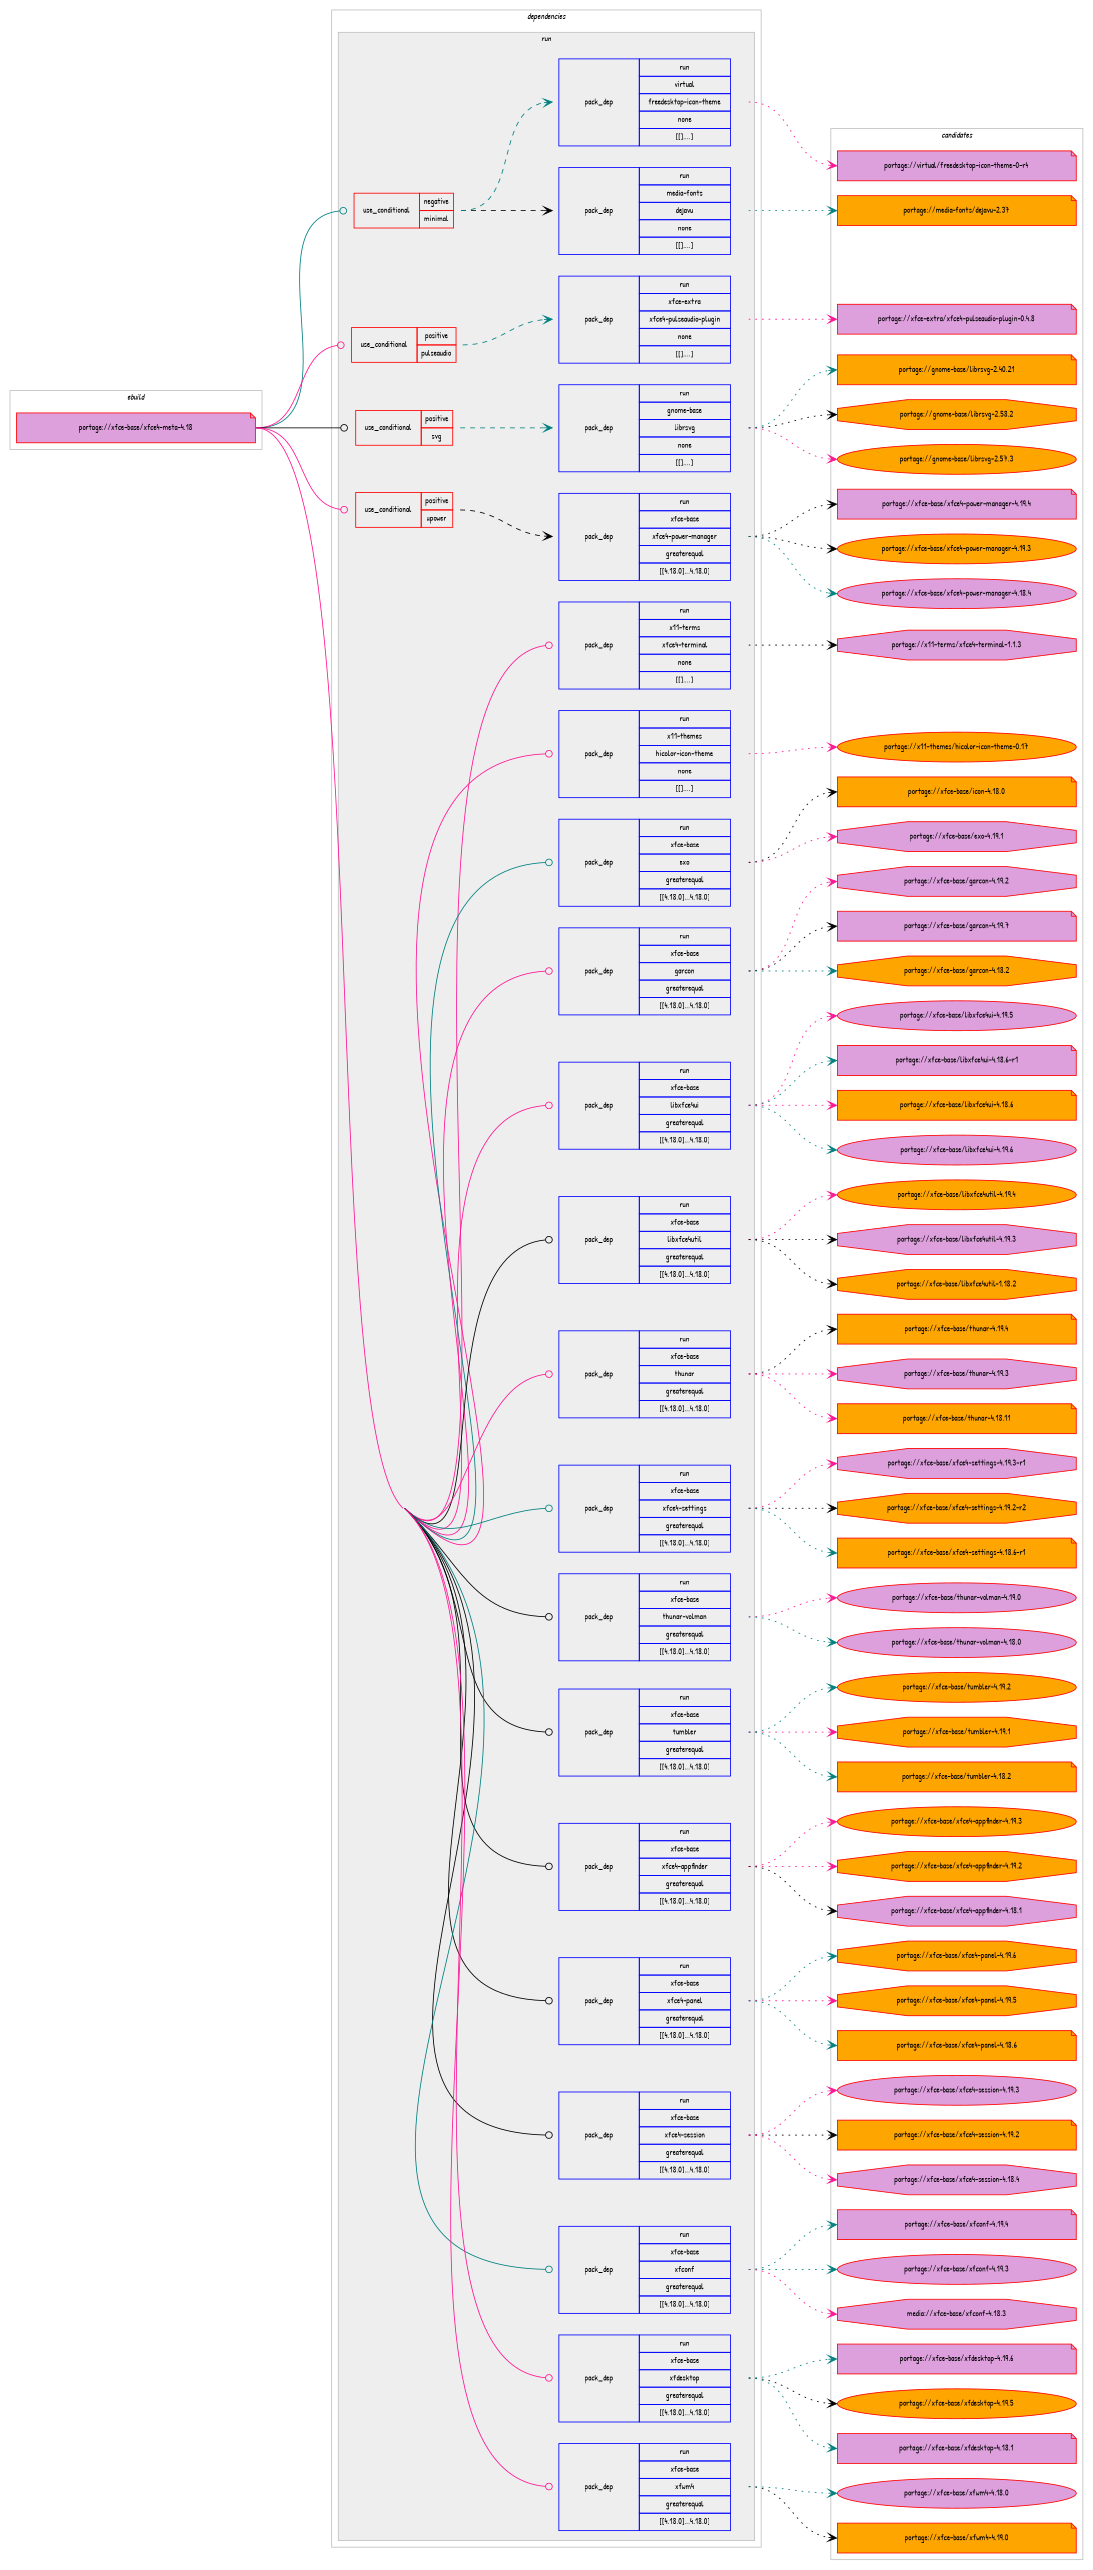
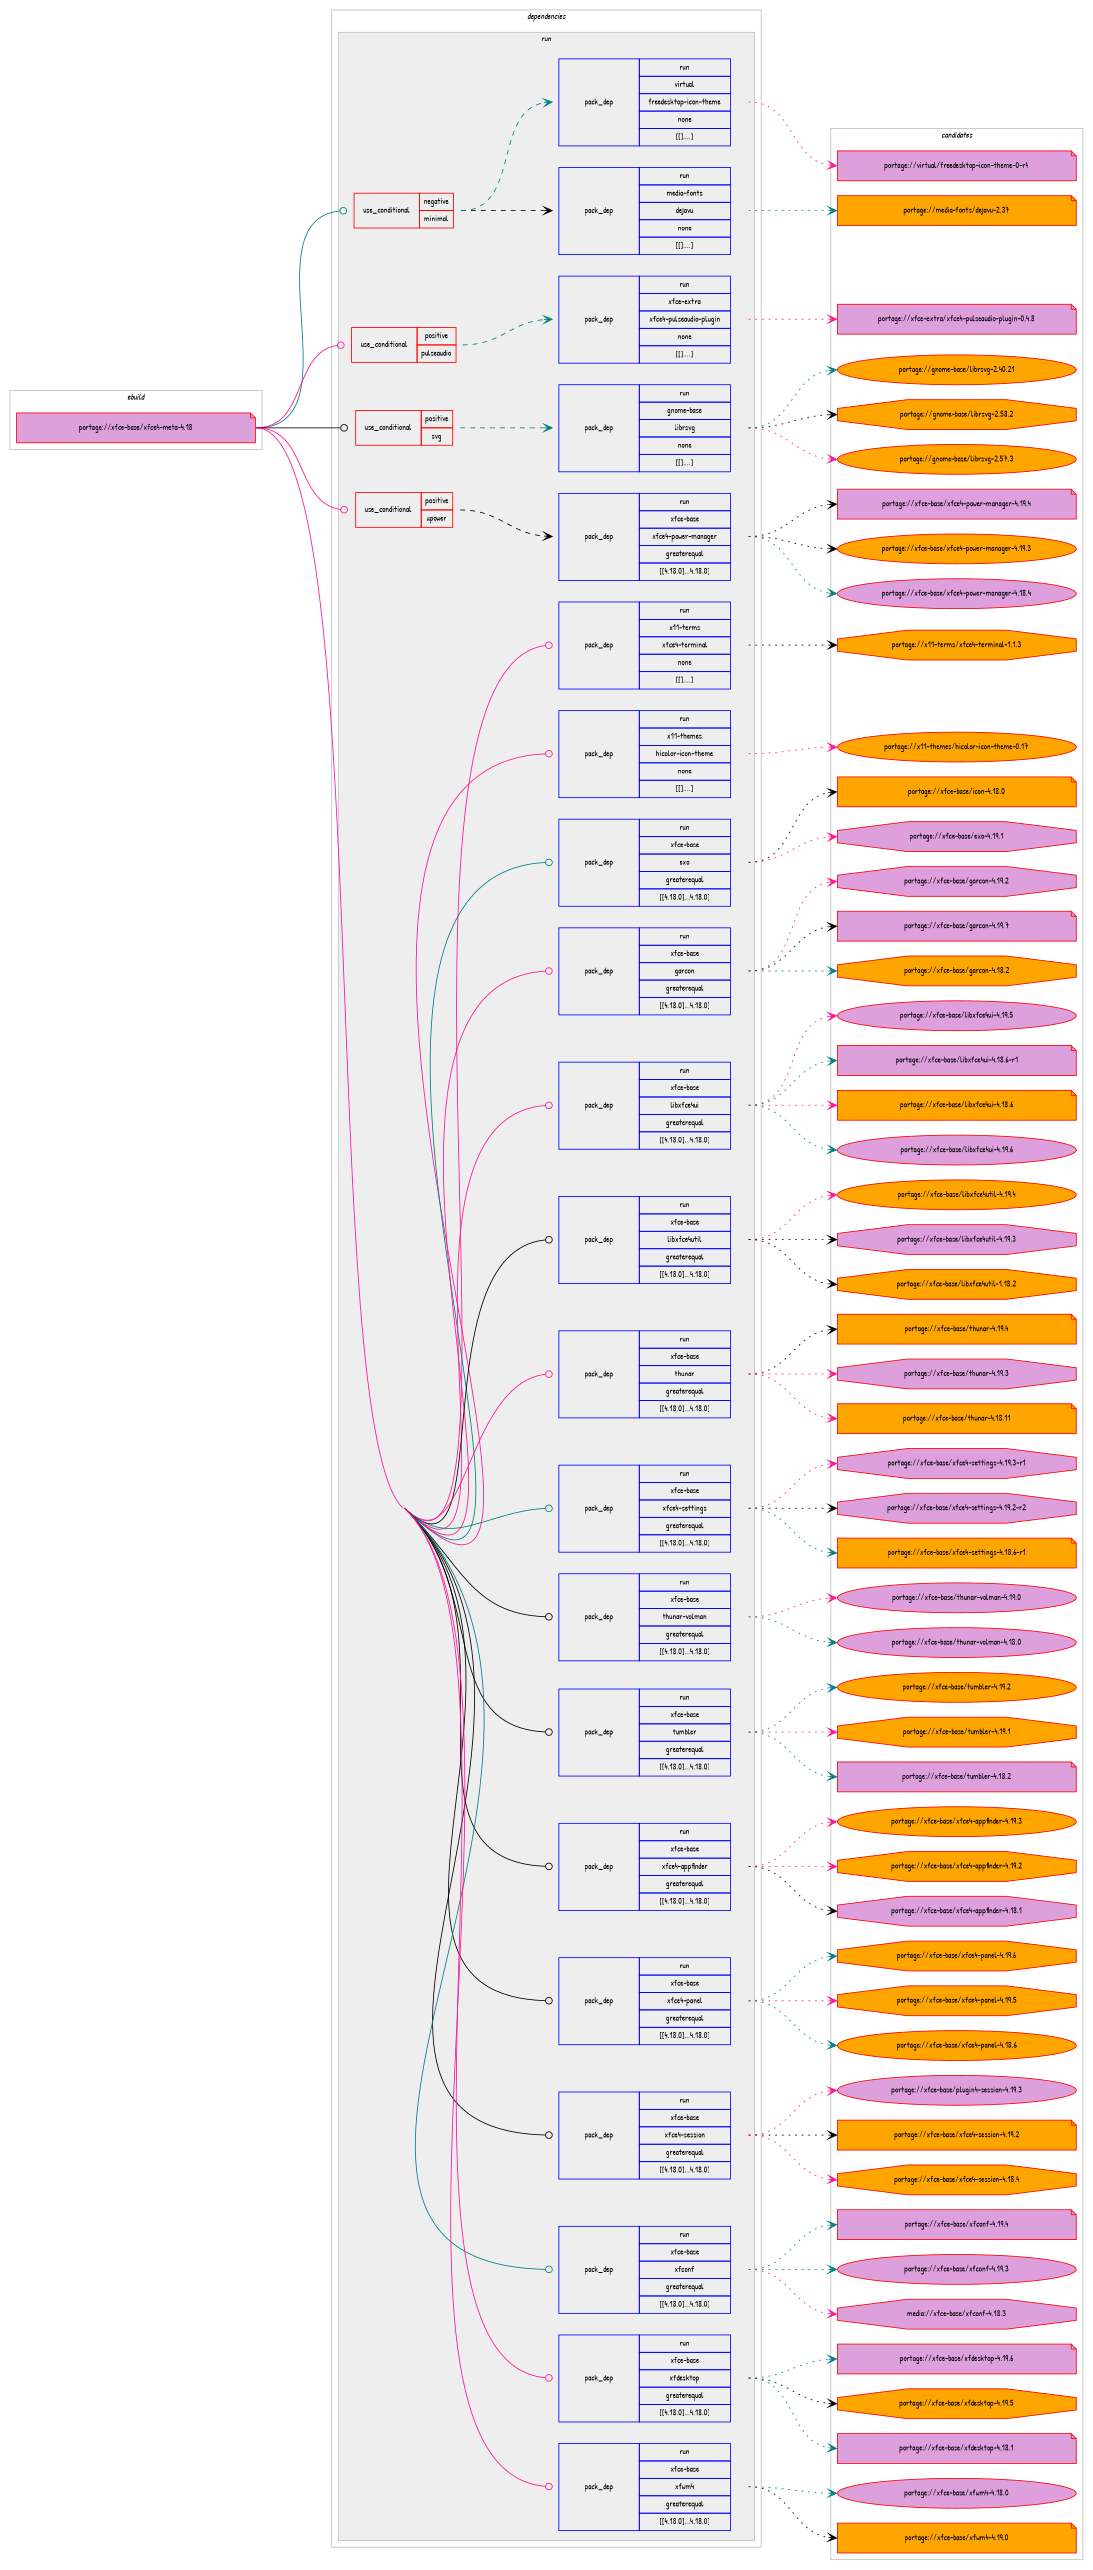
node "portage://gnome-base/librsvg-2.40.21": shape note -> ellipse
node "portage://x11-terms/xfce4-terminal-1.1.3": fillcolor plum -> orange
node "portage://xfce-base/xfce4-settings-4.19.2-r2": fillcolor orange -> plum
node "portage://xfce-base/tumbler-4.18.2": fillcolor orange -> plum
node "portage://xfce-base/xfce4-panel-4.18.6": shape note -> ellipse
node "portage://xfce-base/xfce4-session-4.19.3": label "portage://xfce-base/xfce4-session-4.19.3" -> "portage://xfce-base/plugin4-session-4.19.3"
node "portage://xfce-base/xfce4-session-4.18.4": fillcolor plum -> orange
node "portage://xfce-base/xfdesktop-4.19.5": shape ellipse -> octagon
